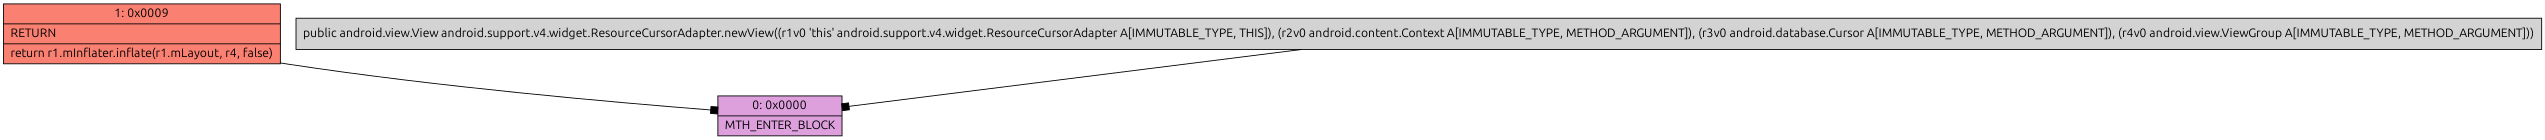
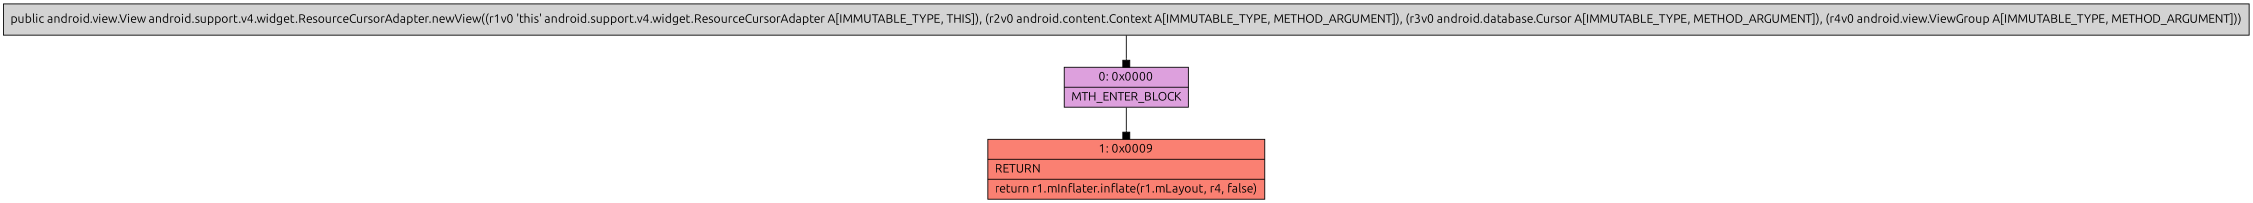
edge "1: 0x0009" -> "0: 0x0000": reversed
